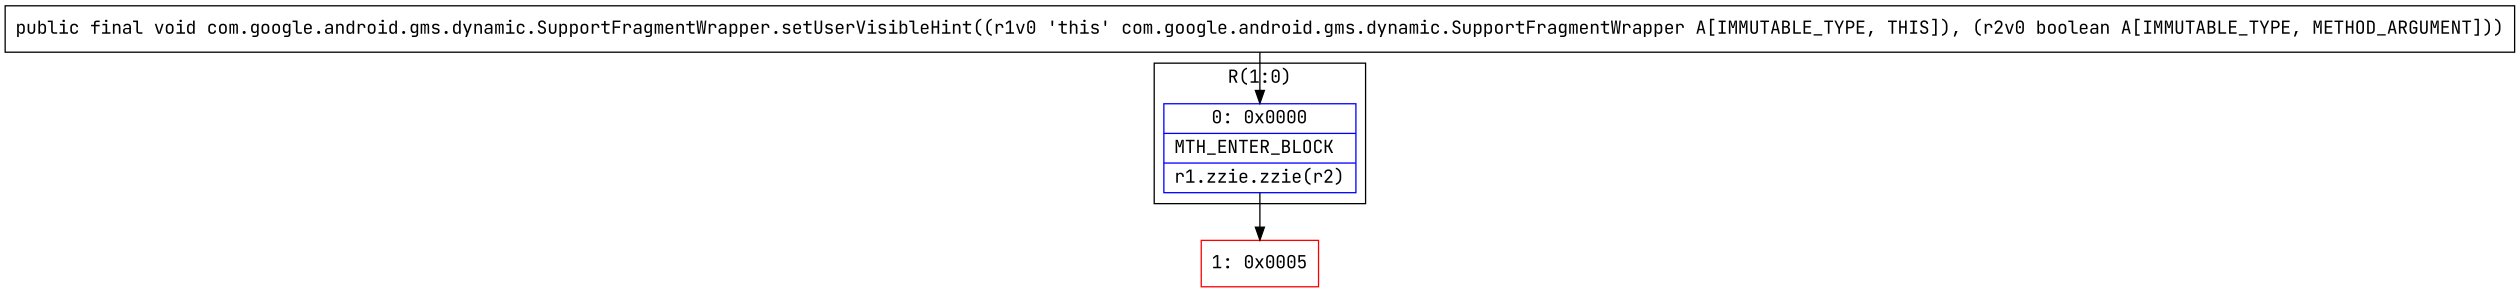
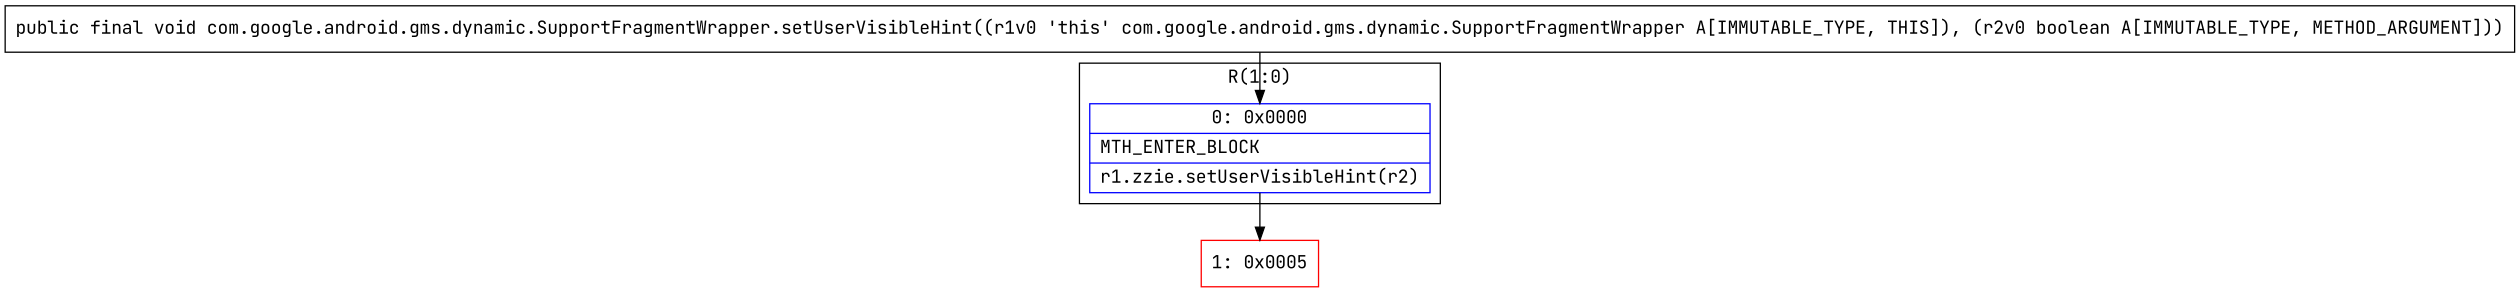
node "0: 0x0000": text "r1.zzie.zzie(r2)" -> "r1.zzie.setUserVisibleHint(r2)"
